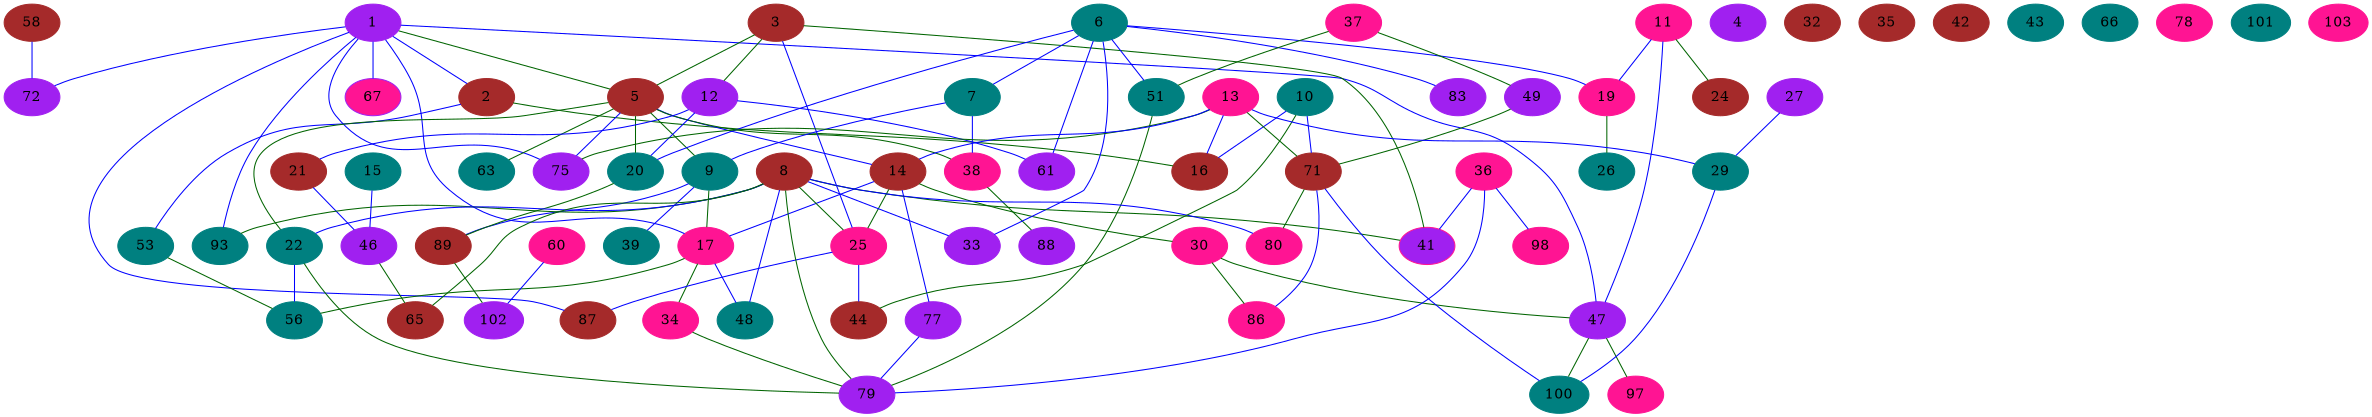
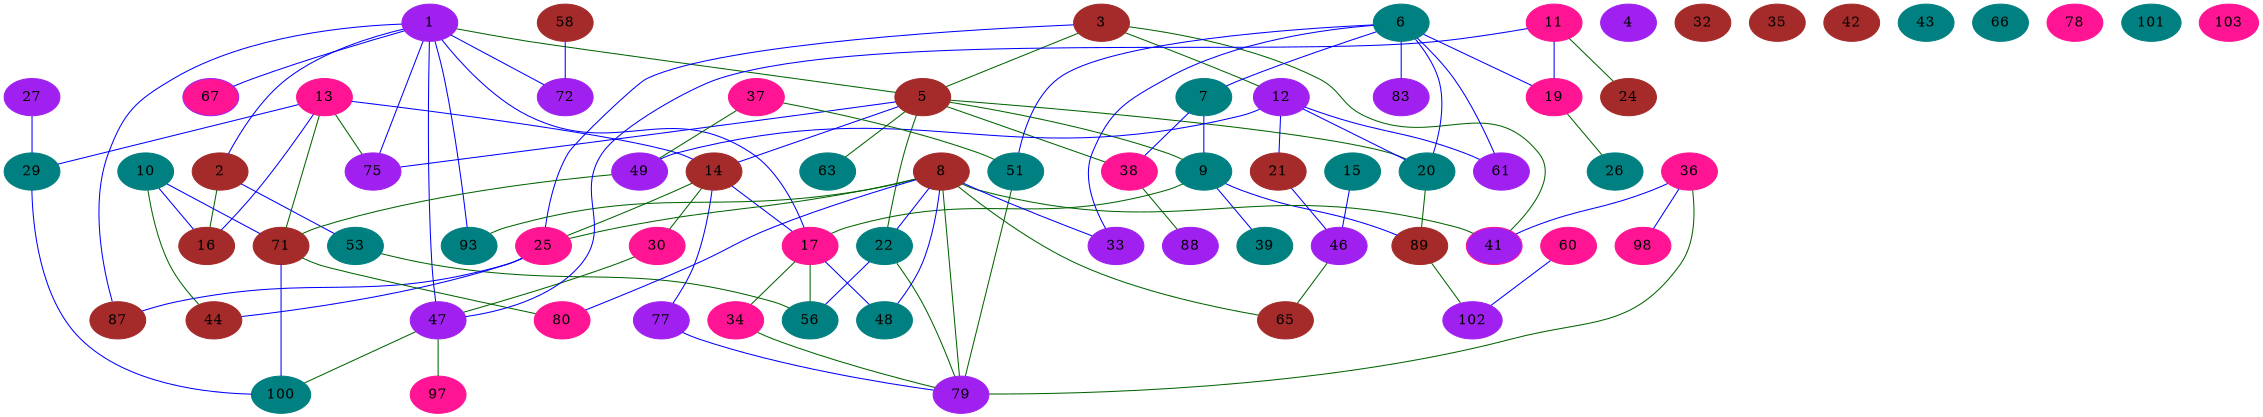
edge "12" -- "49": added
node "86": removed
edge "36" -- "79": color blue -> darkgreen
